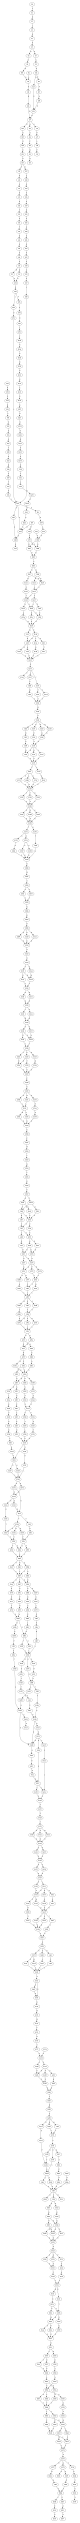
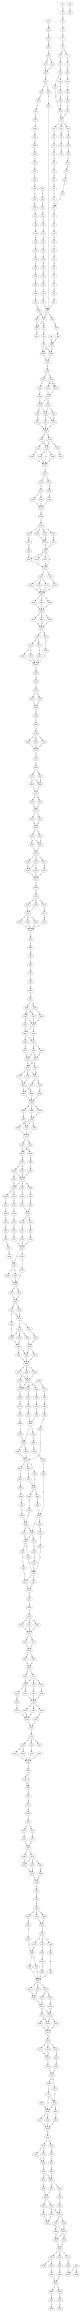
edge "S10" -> "S15": now "S10" -> "S12"
edge "S34" -> "S38": now "S35" -> "S38"
edge "S47" -> "S50": now "S47" -> "S46"
node "S56": removed
edge "S87" -> "S82": reversed
edge "S137" -> "S142": now "S135" -> "S142"
edge "S144" -> "S149": now "S146" -> "S149"
edge "S173" -> "S175": now "S171" -> "S175"
node "S247": added
edge "S341" -> "S347": now "S344" -> "S347"
node "S420": added
edge "S365" -> "S369": reversed
edge "S413" -> "S408": reversed
node "S474": added
edge "S461" -> "S465": removed, label "Y"
node "S512": added
edge "S498" -> "S496": now "S498" -> "S502"
node "S573": added
edge "S534" -> "S536": now "S534" -> "S538"
node "S556": removed
edge "S584" -> "S587": reversed
